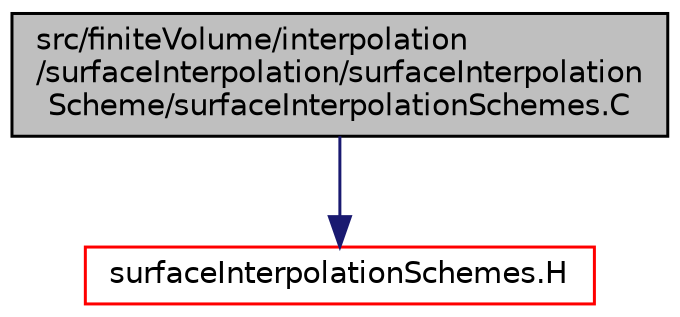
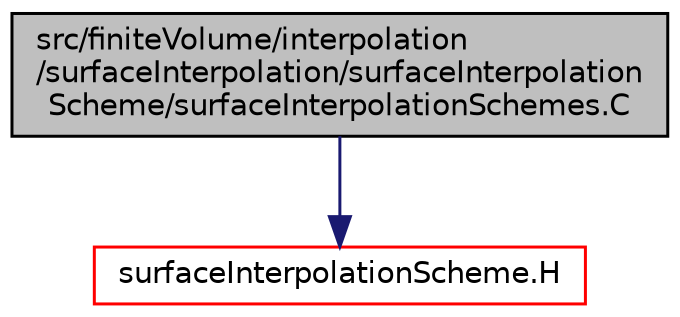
node "surfaceInterpolationSchemes.H": label "surfaceInterpolationSchemes.H" -> "surfaceInterpolationScheme.H"
